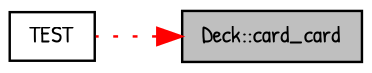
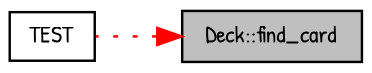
node "Deck::card_card": label "Deck::card_card" -> "Deck::find_card"
